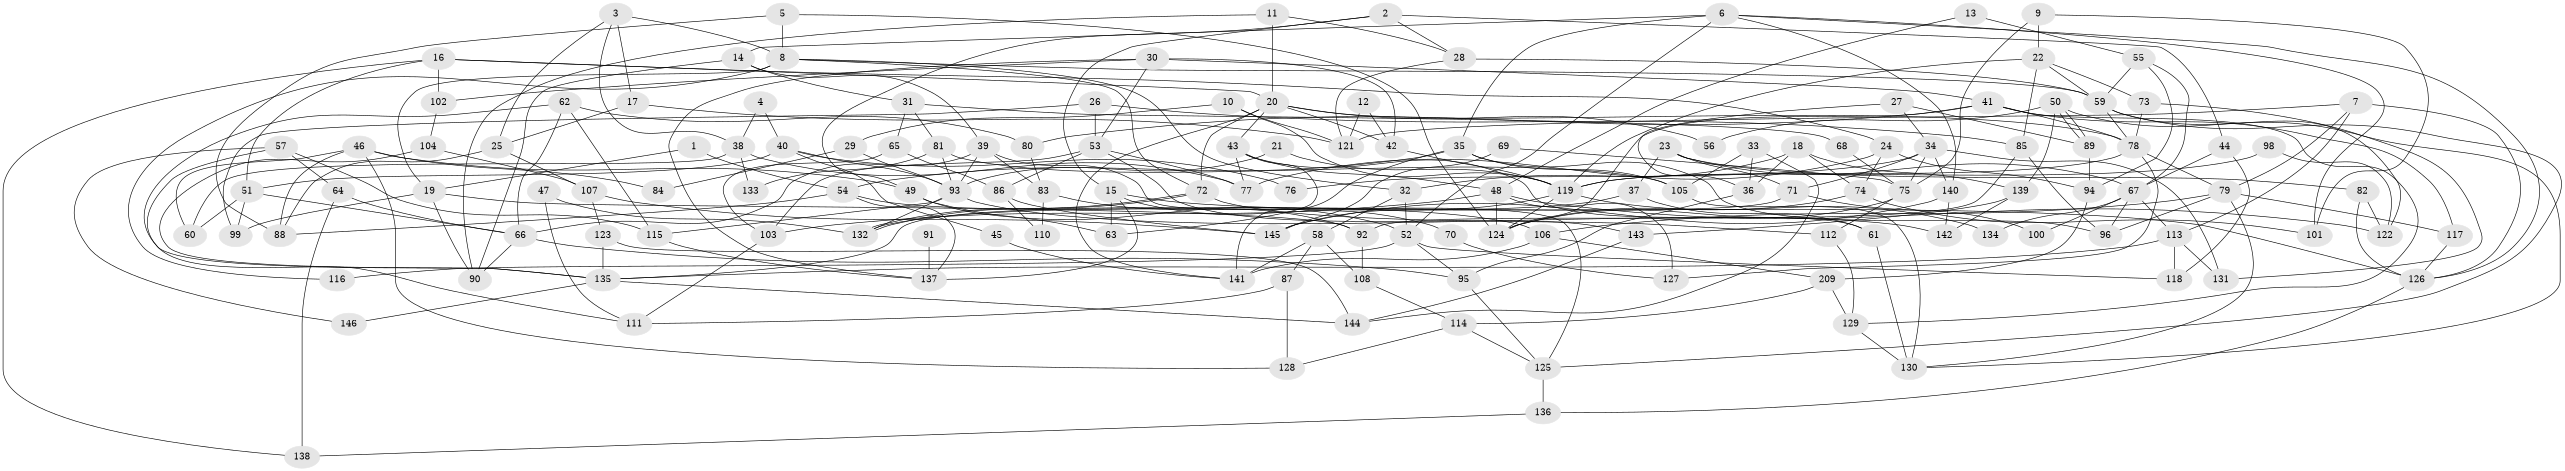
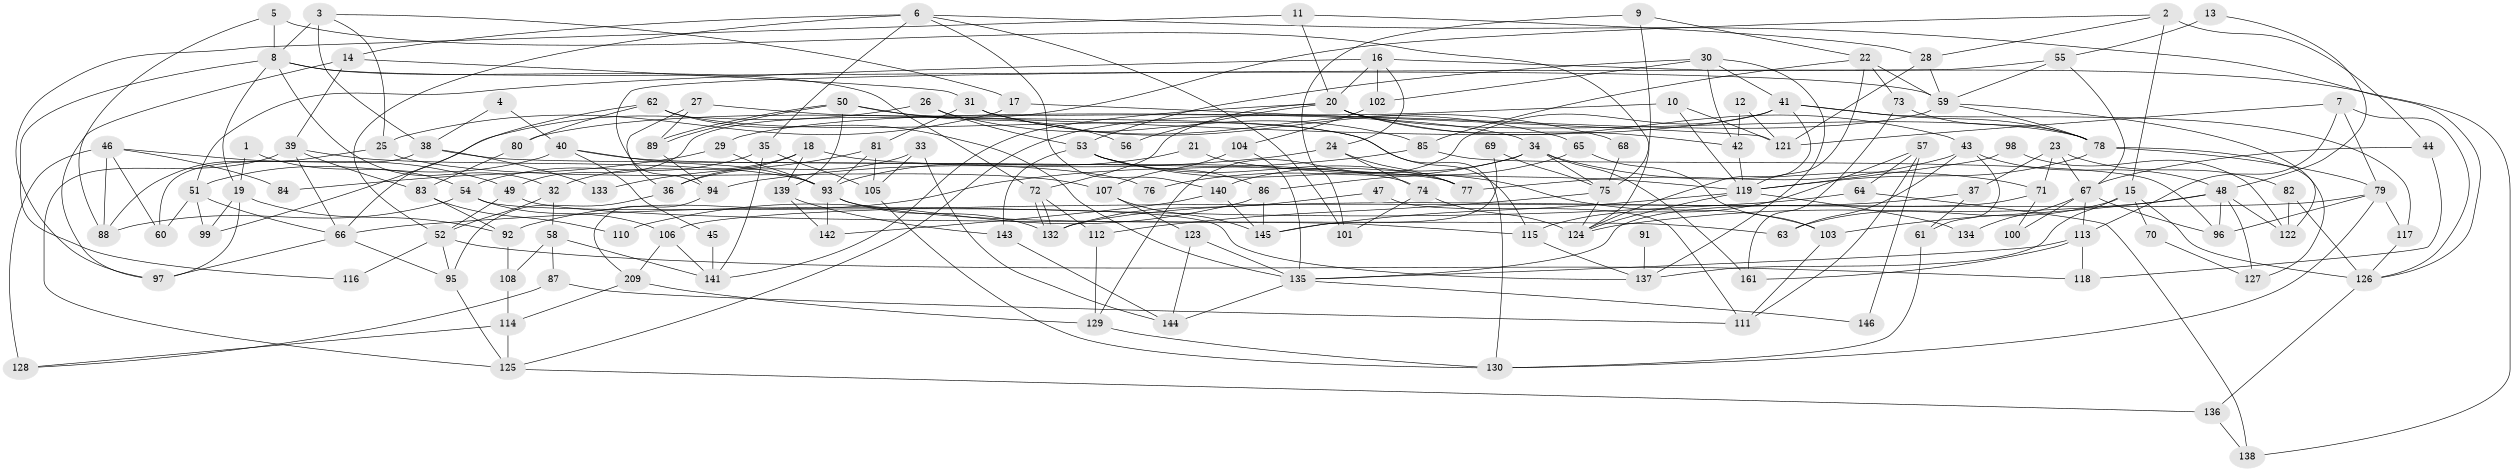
edge "35" -- "96": now "48" -- "96"
node "90": label "90" -> "97"
node "131": label "131" -> "161"
